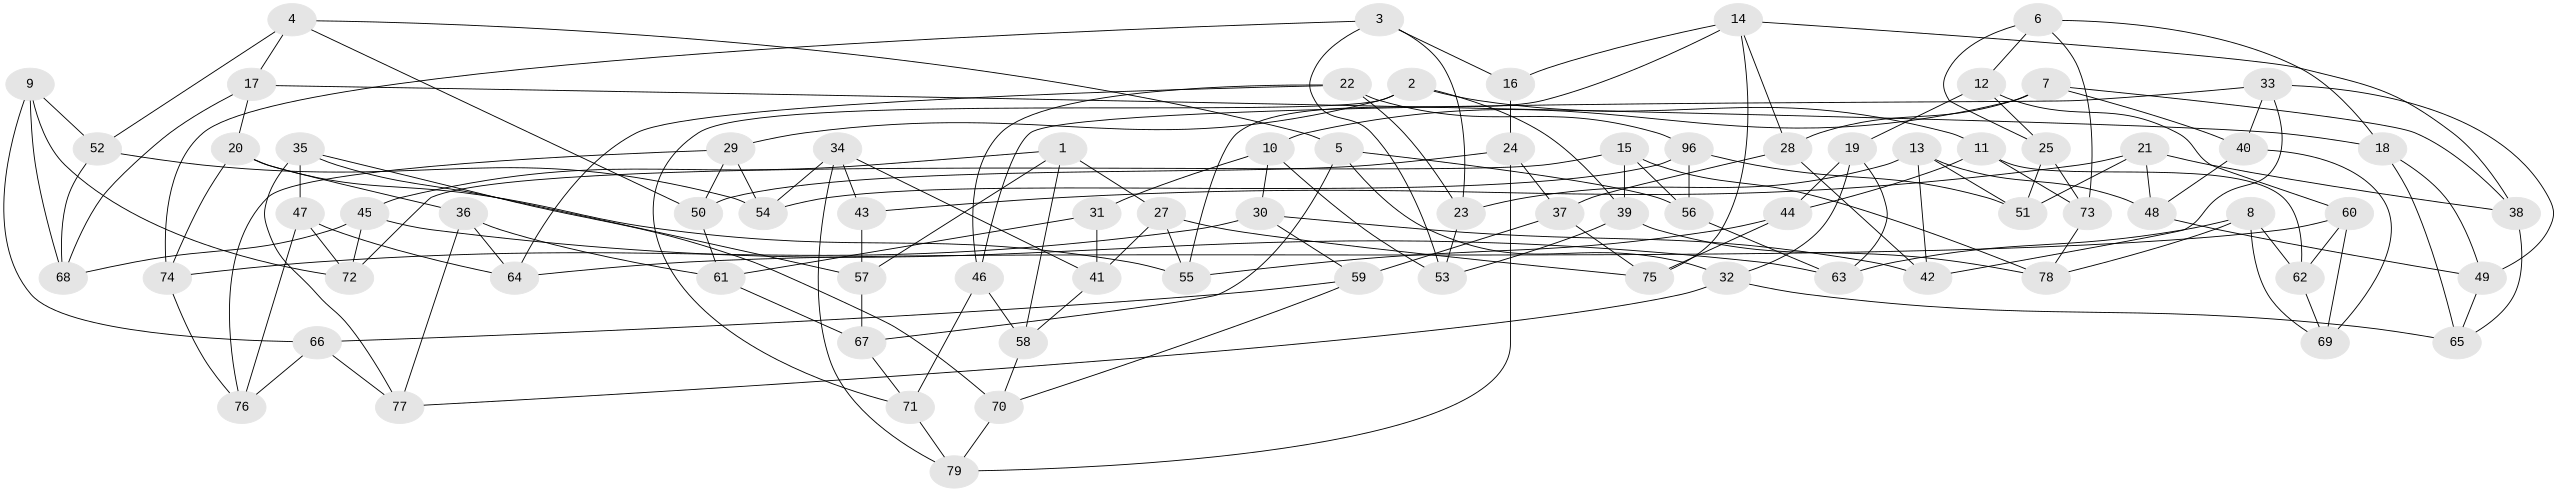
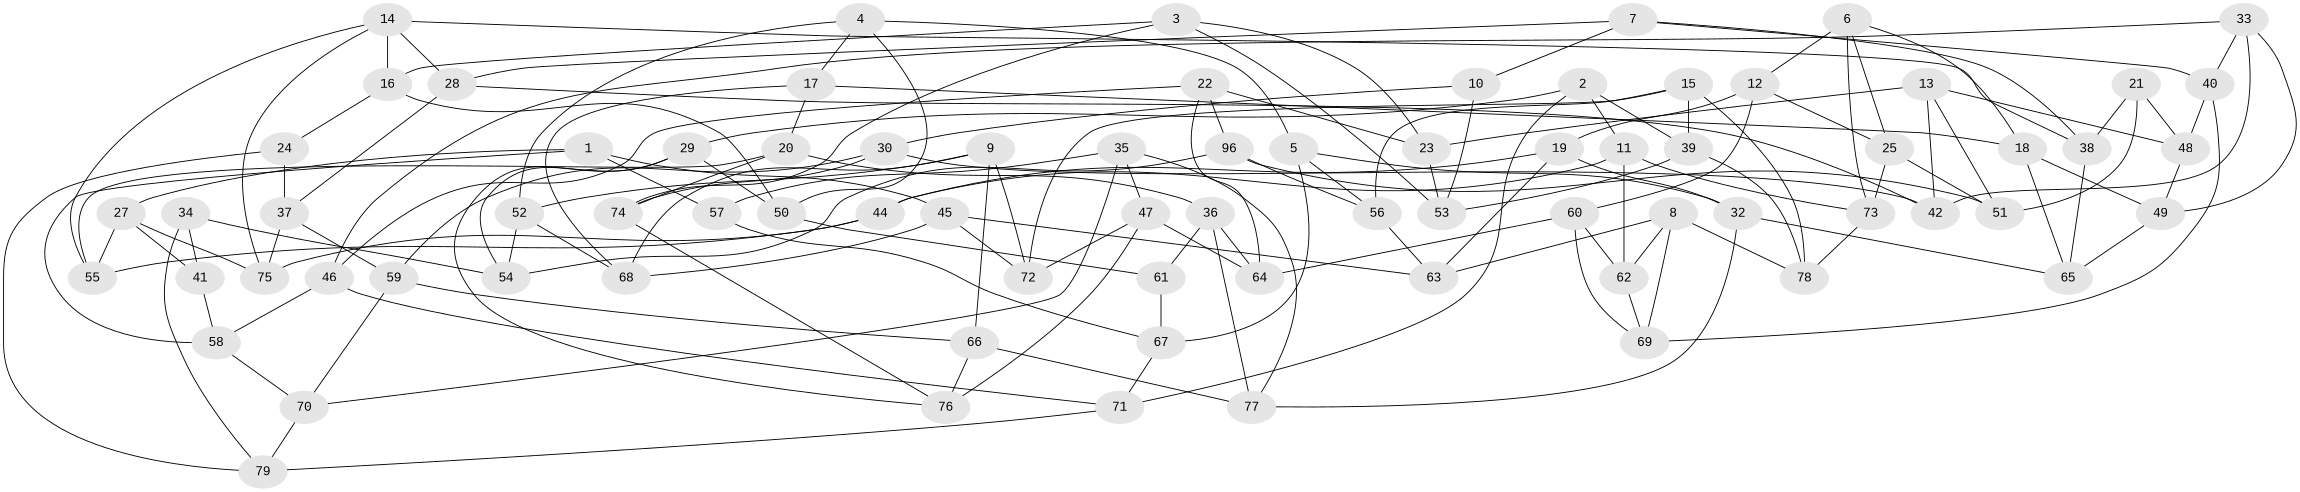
edge "24" -- "50": now "16" -- "50"
node "43": removed
node "31": removed
